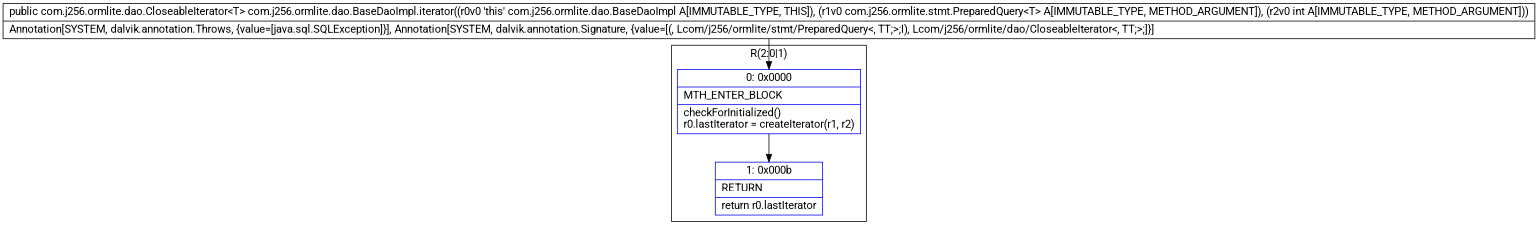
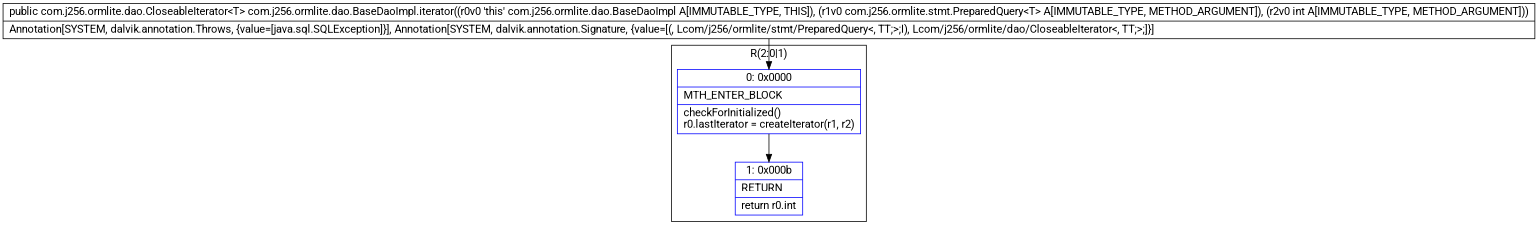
node "1: 0x000b": text "return r0.lastIterator" -> "return r0.int"
